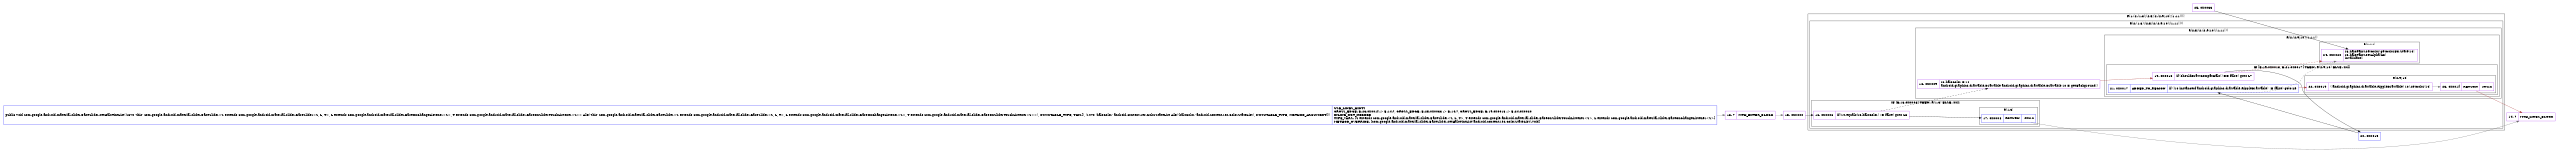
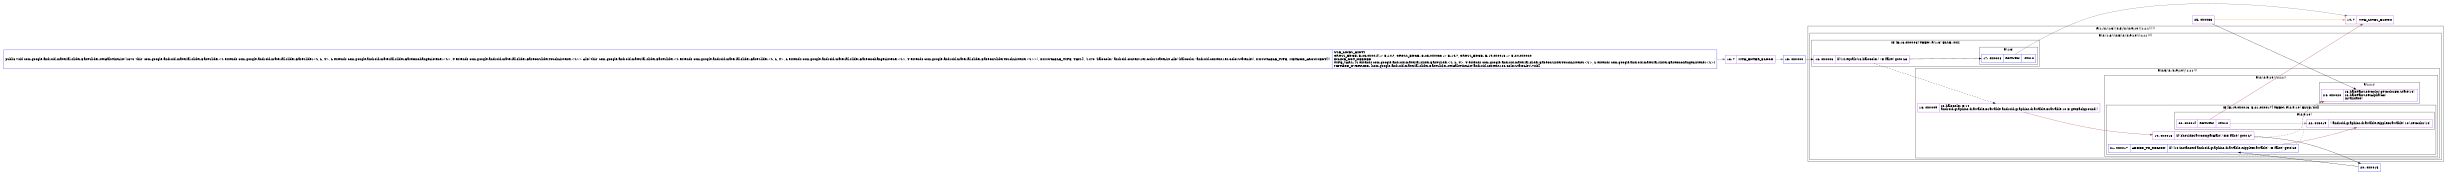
edge "25: 0x0033" -> "14: ?": added
edge "22: 0x0019" -> "23: 0x001f": reversed
node "15: 0x0000": color purple -> blue
